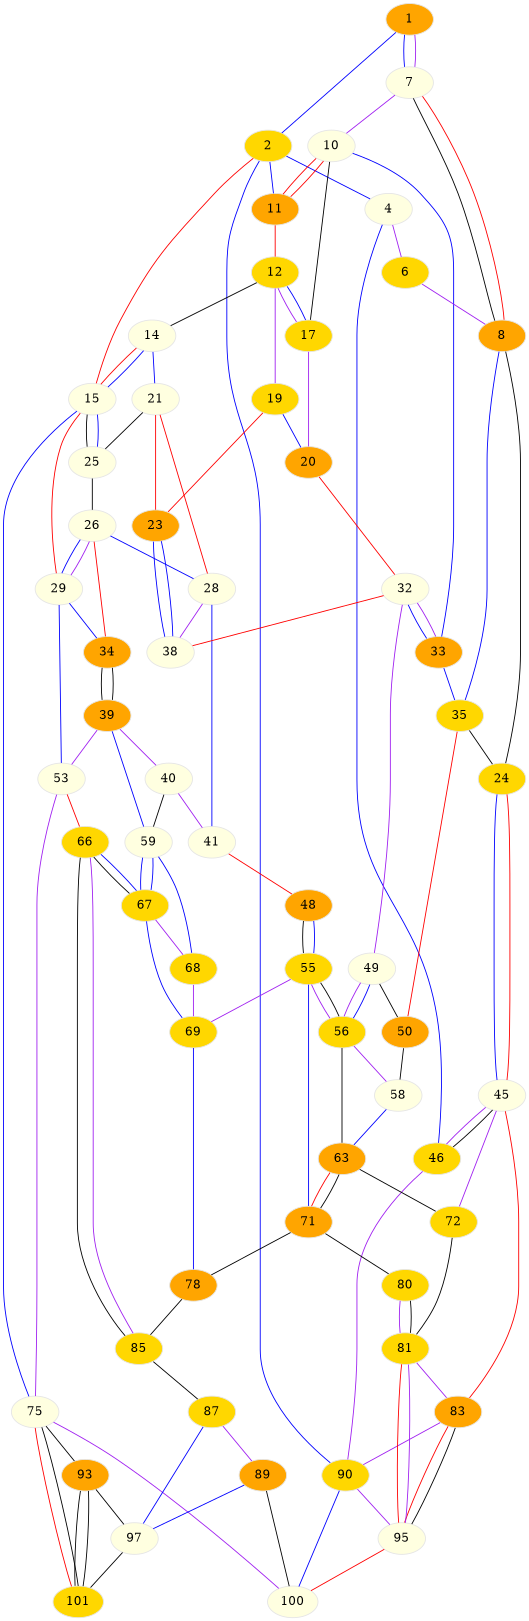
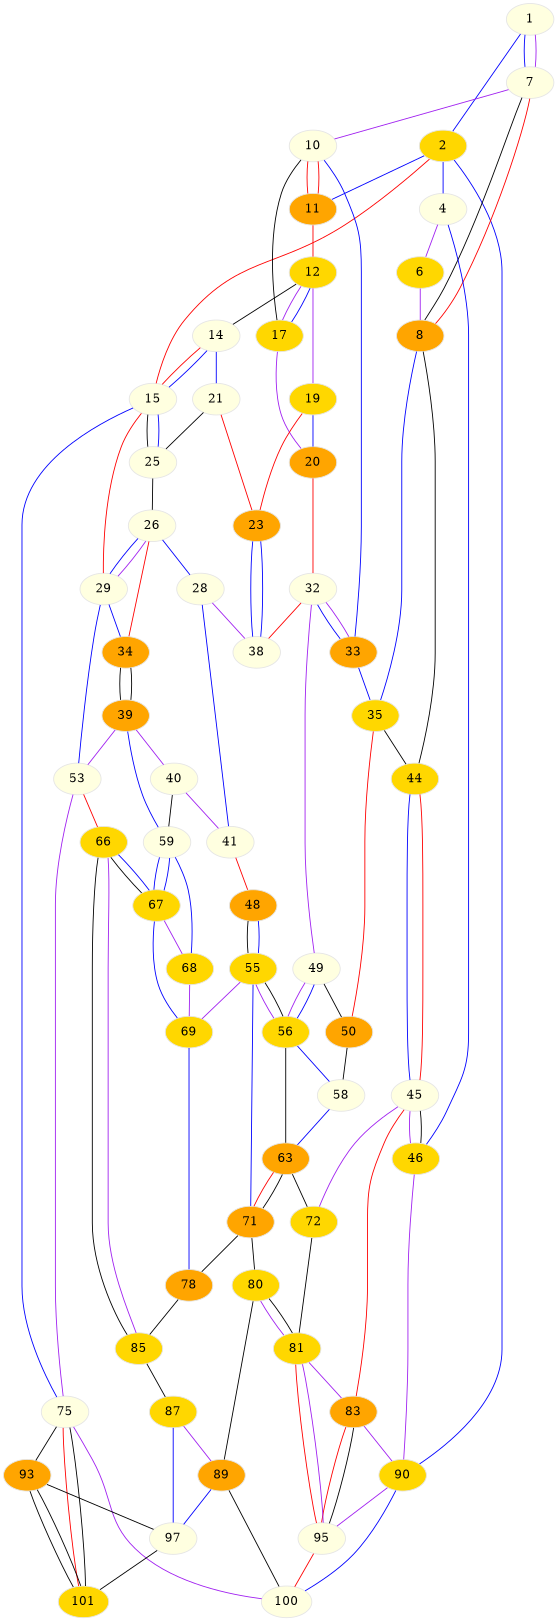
node "1": fillcolor orange -> lightyellow
edge "21" -- "28": removed
node "24": label "24" -> "44"
edge "56" -- "58": color purple -> blue
edge "80" -- "89": added
